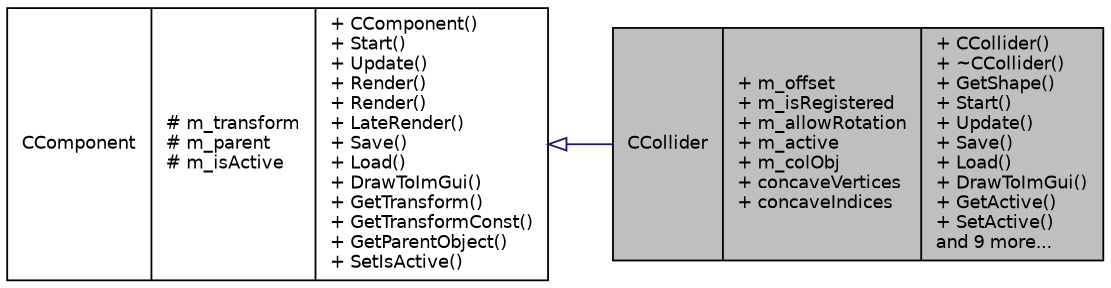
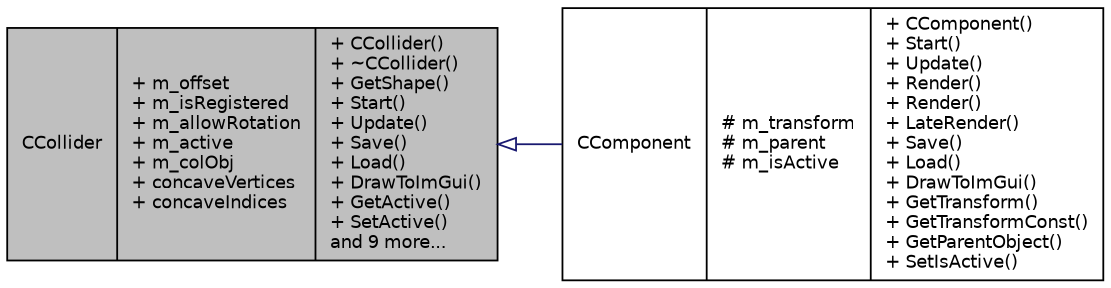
edge "CCollider" -> "CComponent": reversed
